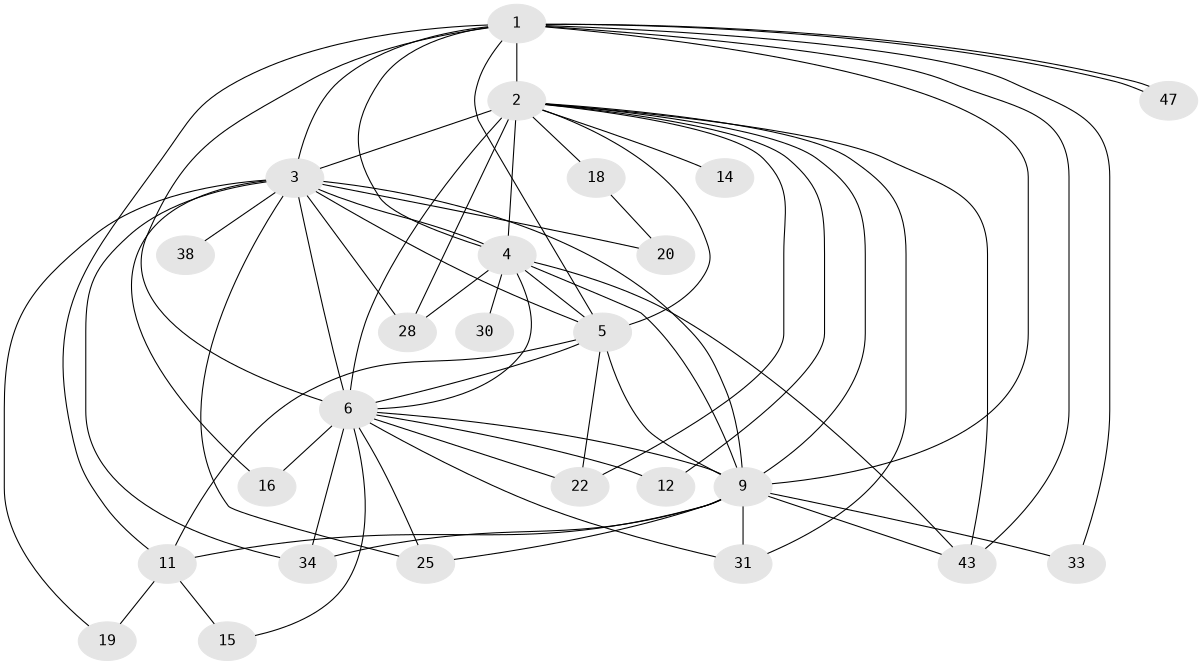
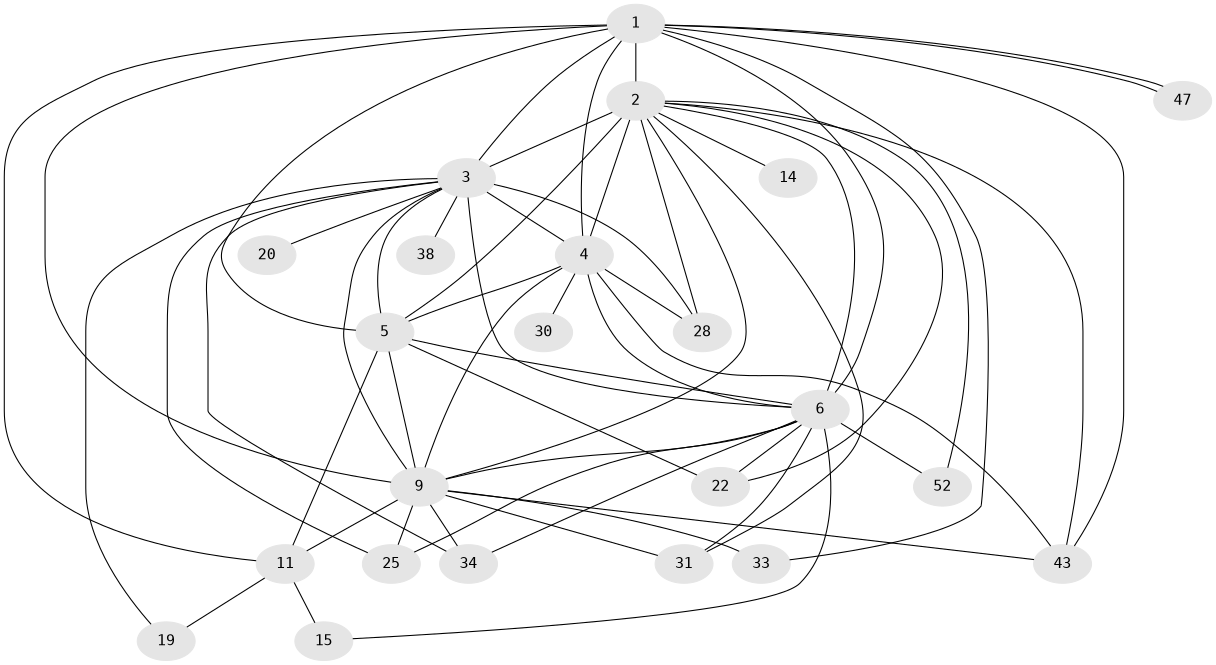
node "18": removed
node "16": removed
node "12": label "12" -> "52"
